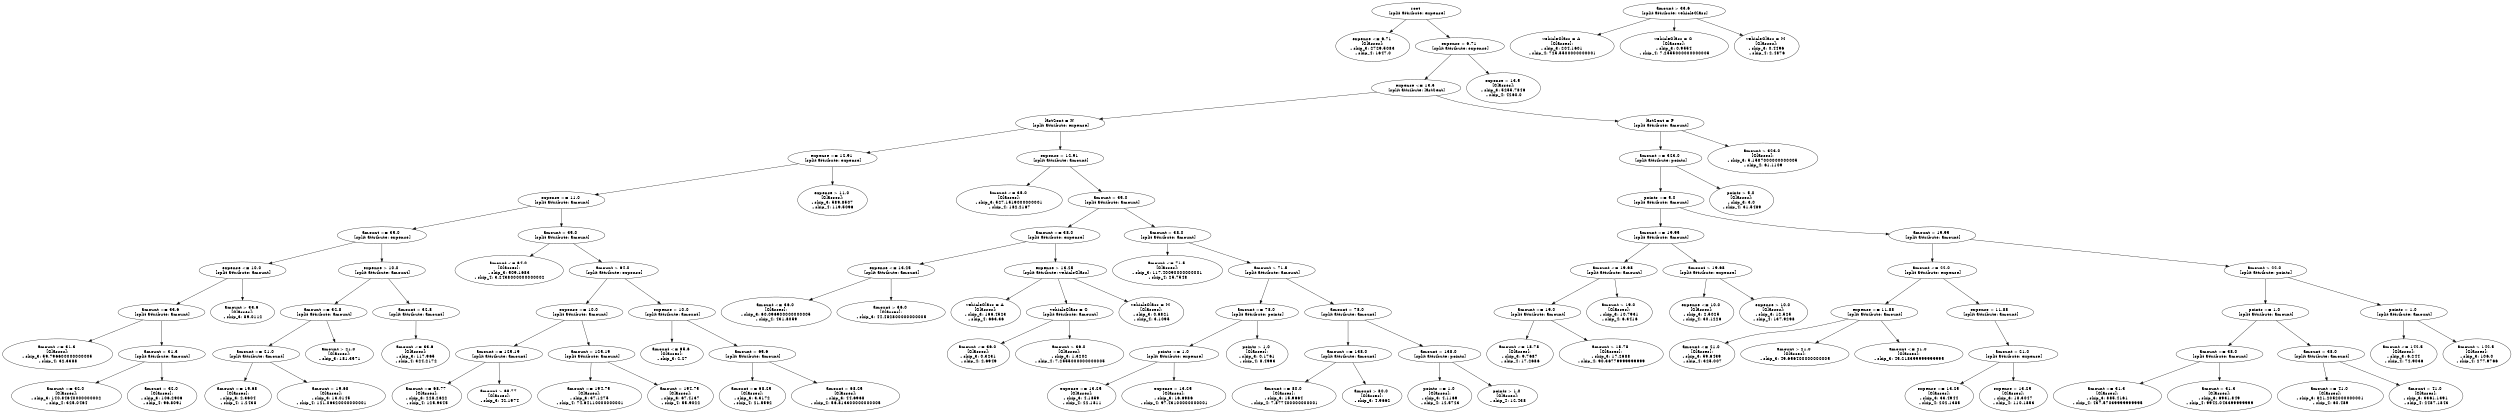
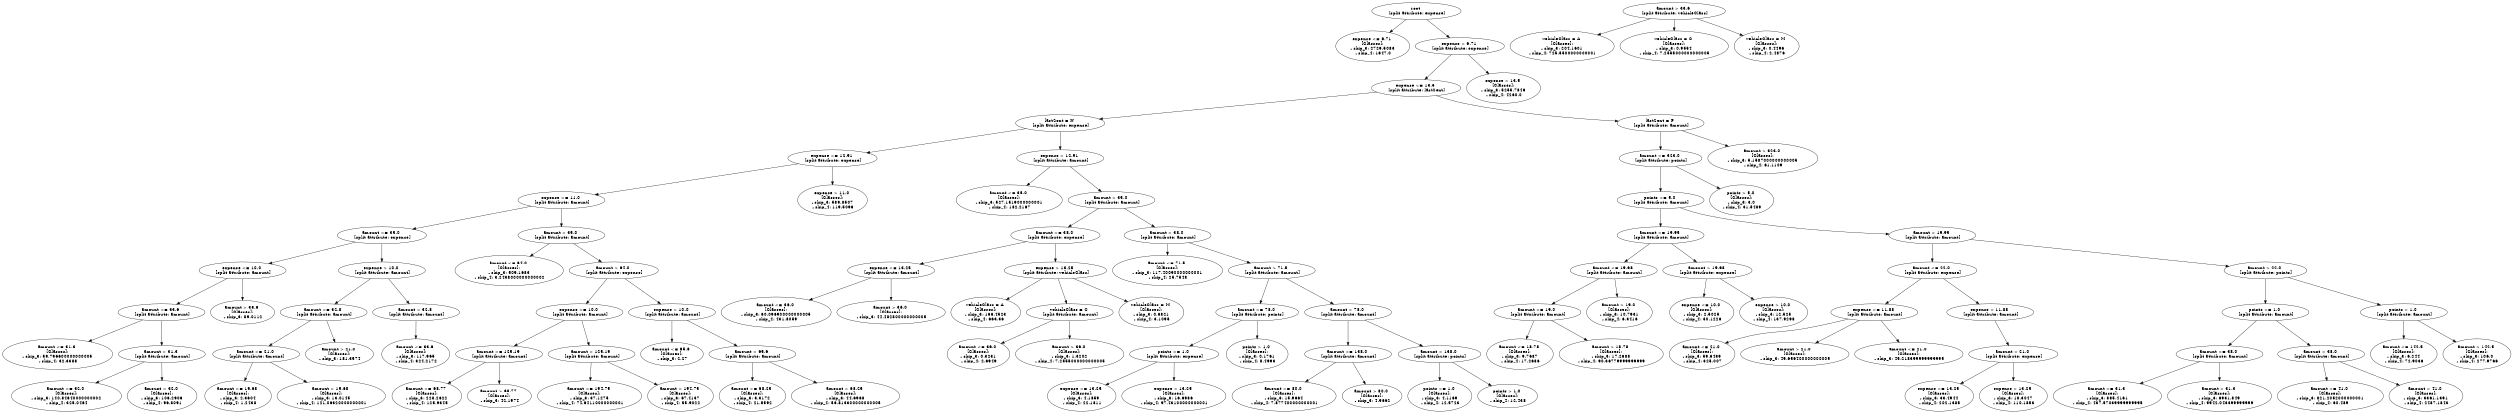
node "amount > 21.0 [Classes]: - skip_3: 181.3571": label "amount > 21.0 [Classes]: - skip_3: 181.3571" -> "amount > 21.0 [Classes]: - skip_3: 181.3574"
